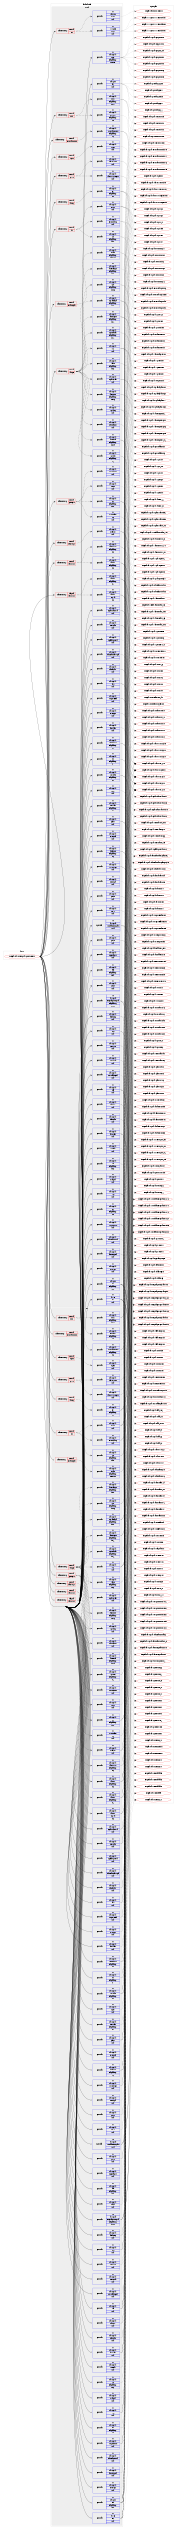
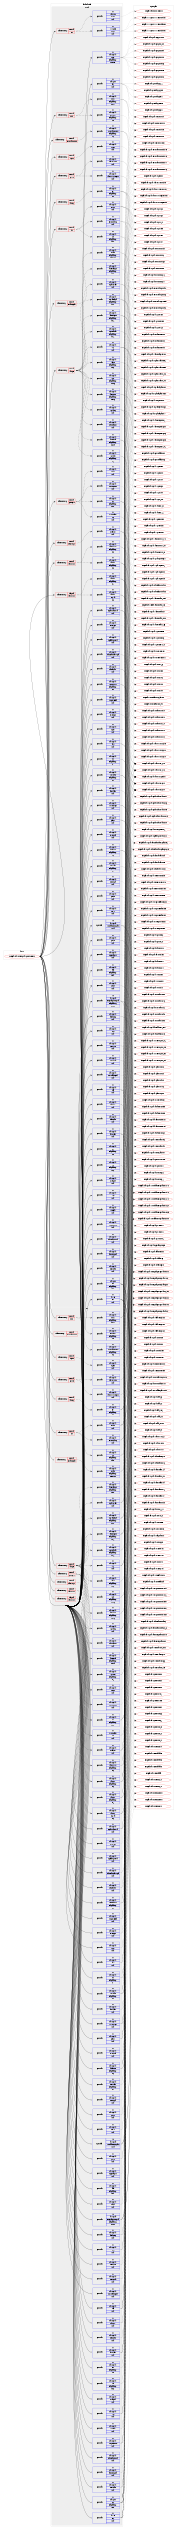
node "portage://dev-chans/dbus-0.10.11-r1": label "portage://dev-chans/dbus-0.10.11-r1" -> "portage://dev-haskell/dbus-0.10.11-r1"
node "portage://dev-haskell/unordered-builder-0.4.0.1": label "portage://dev-haskell/unordered-builder-0.4.0.1" -> "portage://dev-haskell/blaze-builder-0.4.0.1"
node "portage://dev-haskell/case-insensitive-1.2.0.5": added
